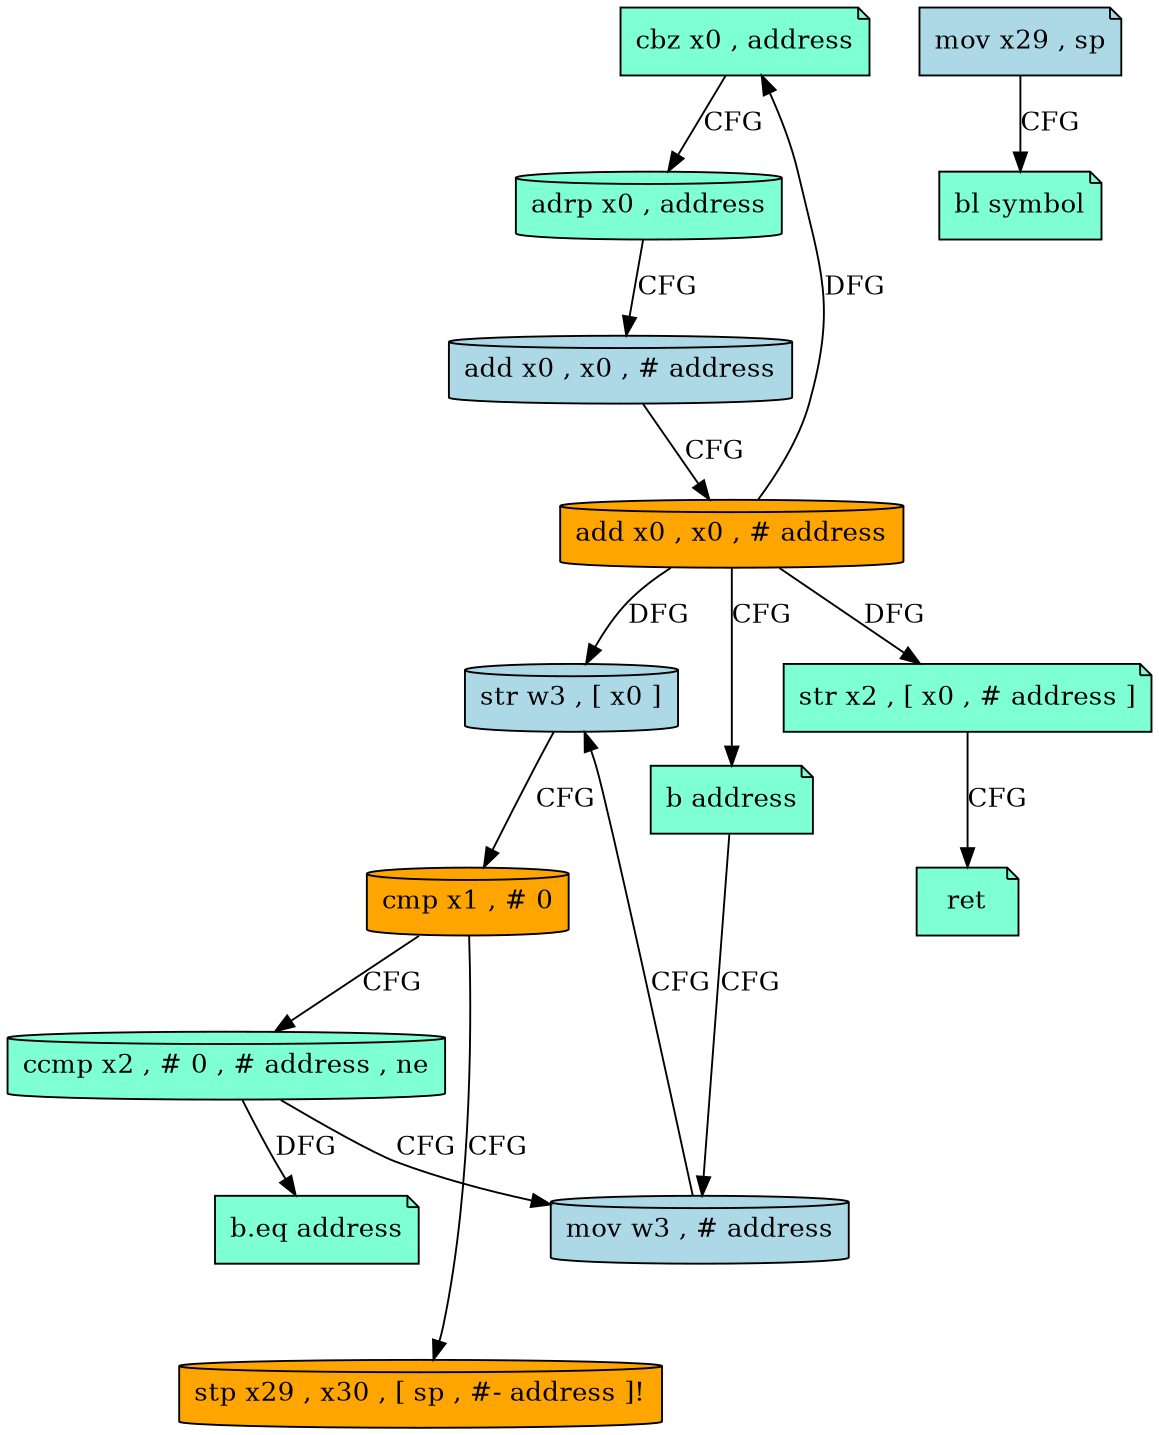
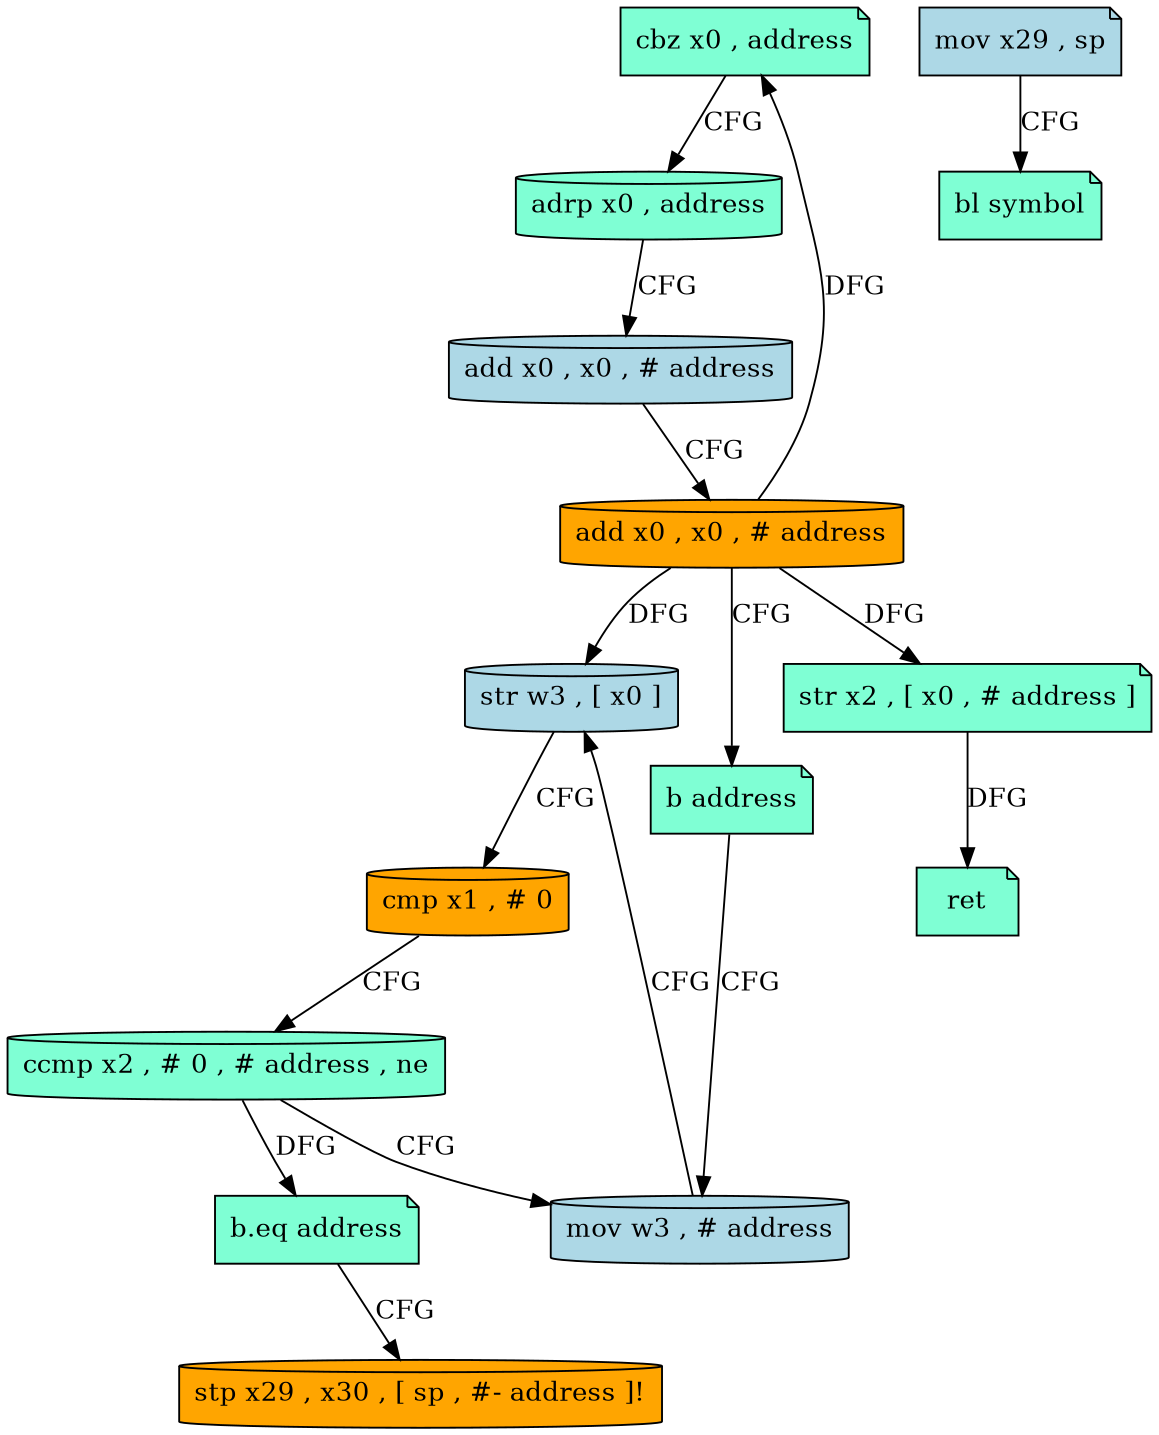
edge "str x2 , [ x0 , # address ]" -> "ret": label "CFG" -> "DFG"
edge "cmp x1 , # 0" -> "stp x29 , x30 , [ sp , #- address ]!": now "b.eq address" -> "stp x29 , x30 , [ sp , #- address ]!"
